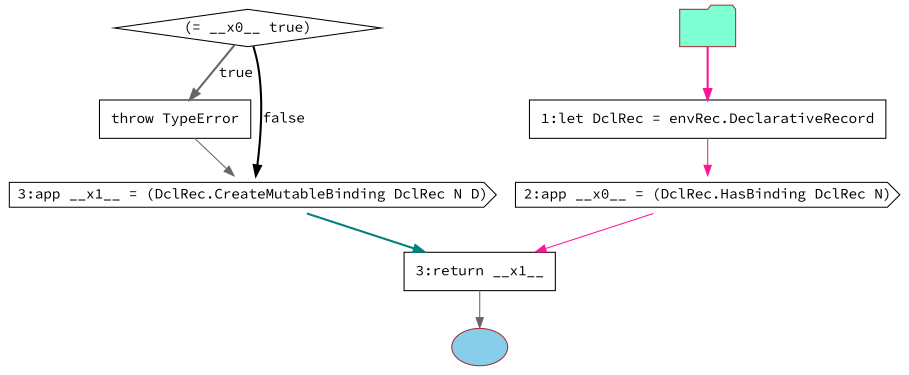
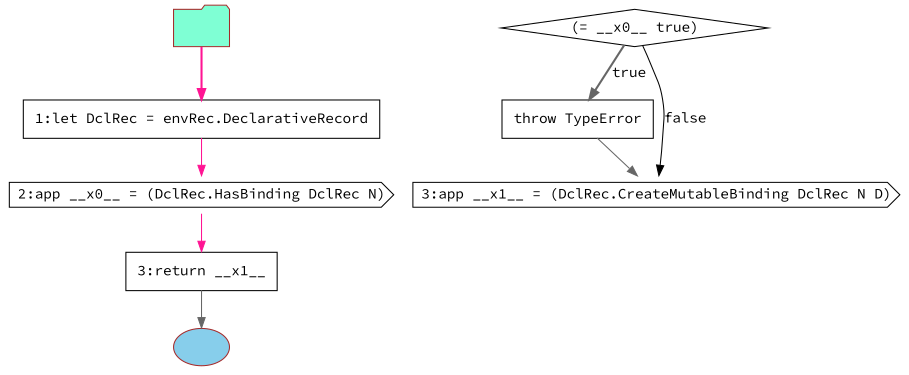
edge "(= __x0__ true)" -> "3:app __x1__ = (DclRec.CreateMutableBinding DclRec N D)": style bold -> solid
edge "3:app __x1__ = (DclRec.CreateMutableBinding DclRec N D)" -> "3:return __x1__": removed
